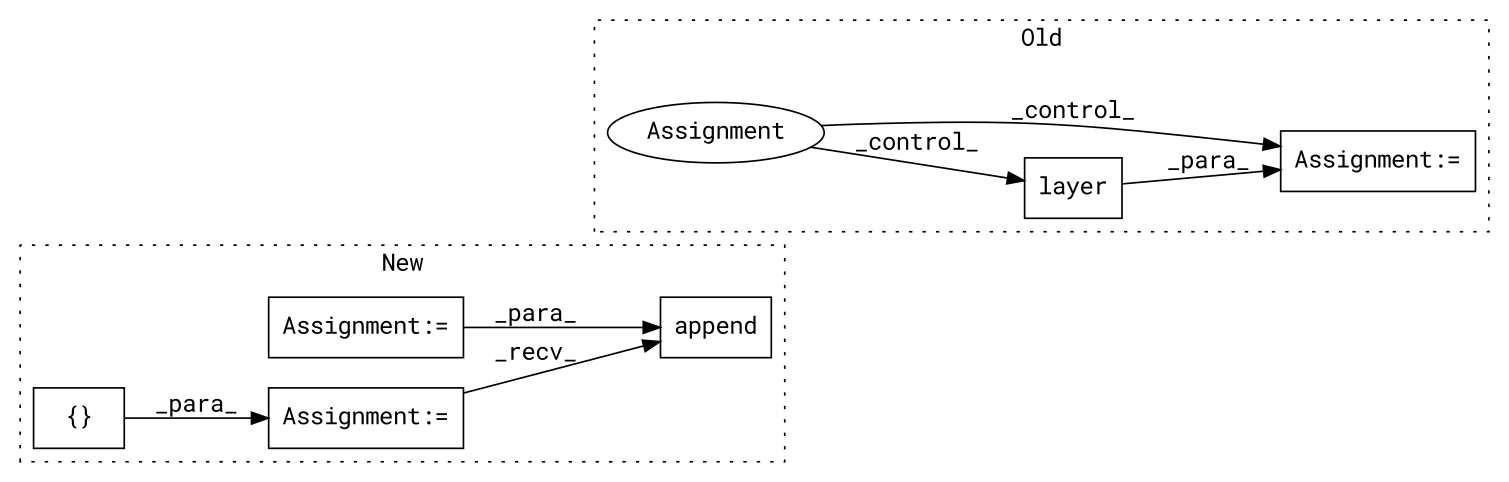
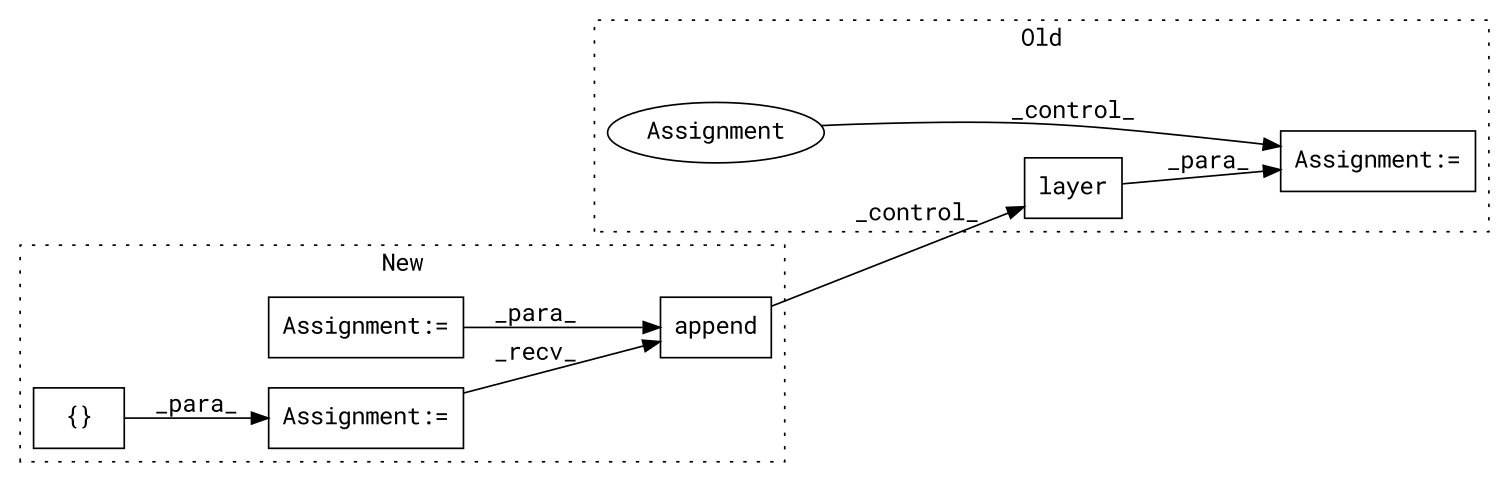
edge "Assignment" -> "layer": now "append" -> "layer"
